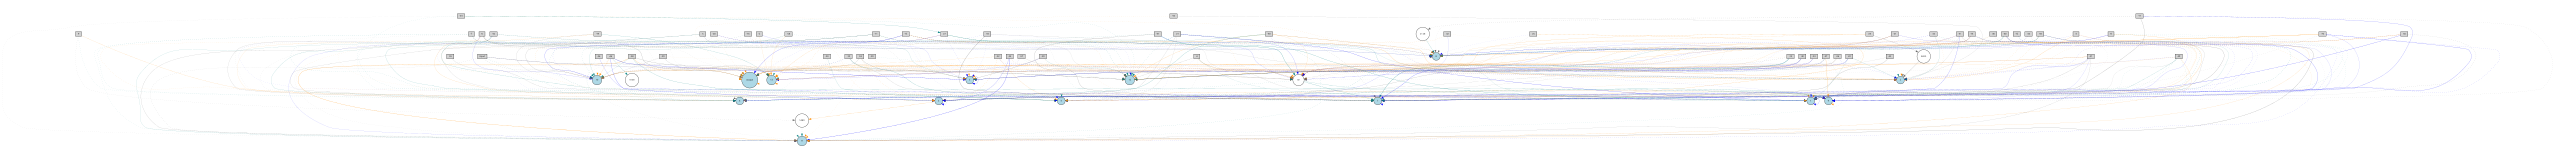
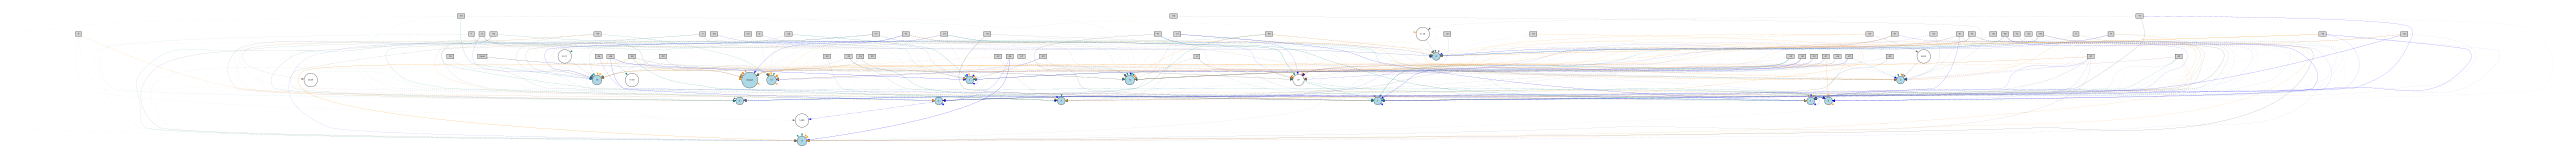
edge "-34" -> "-27": now "-34" -> "10"
edge "-43" -> "8": now "-43" -> "2128"
edge "-58" -> "5": added
node "3411": added
node "3839": added
edge "3" -> "1489": color darkorange -> blue
